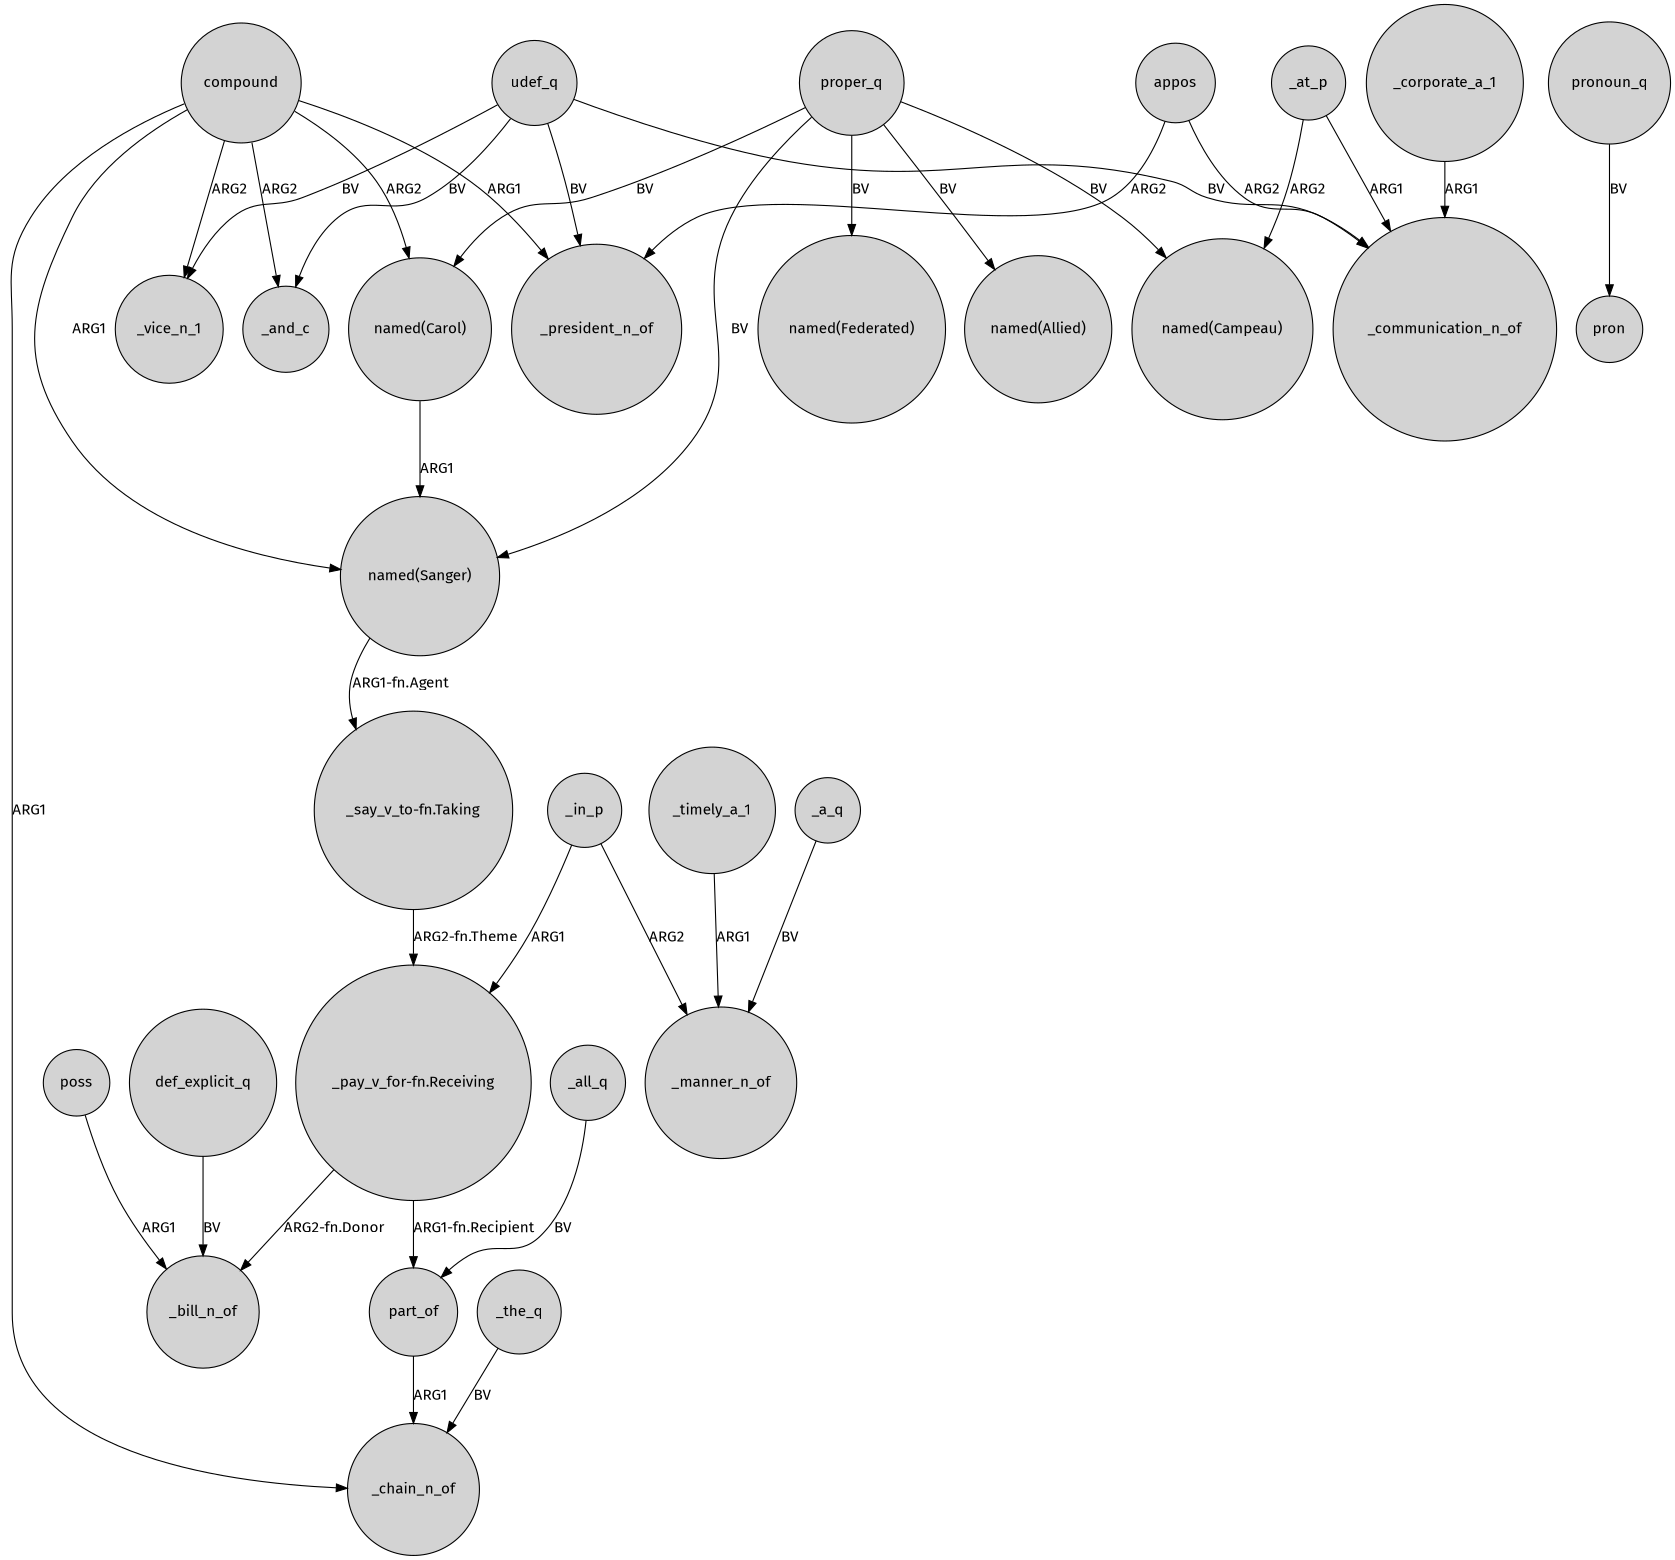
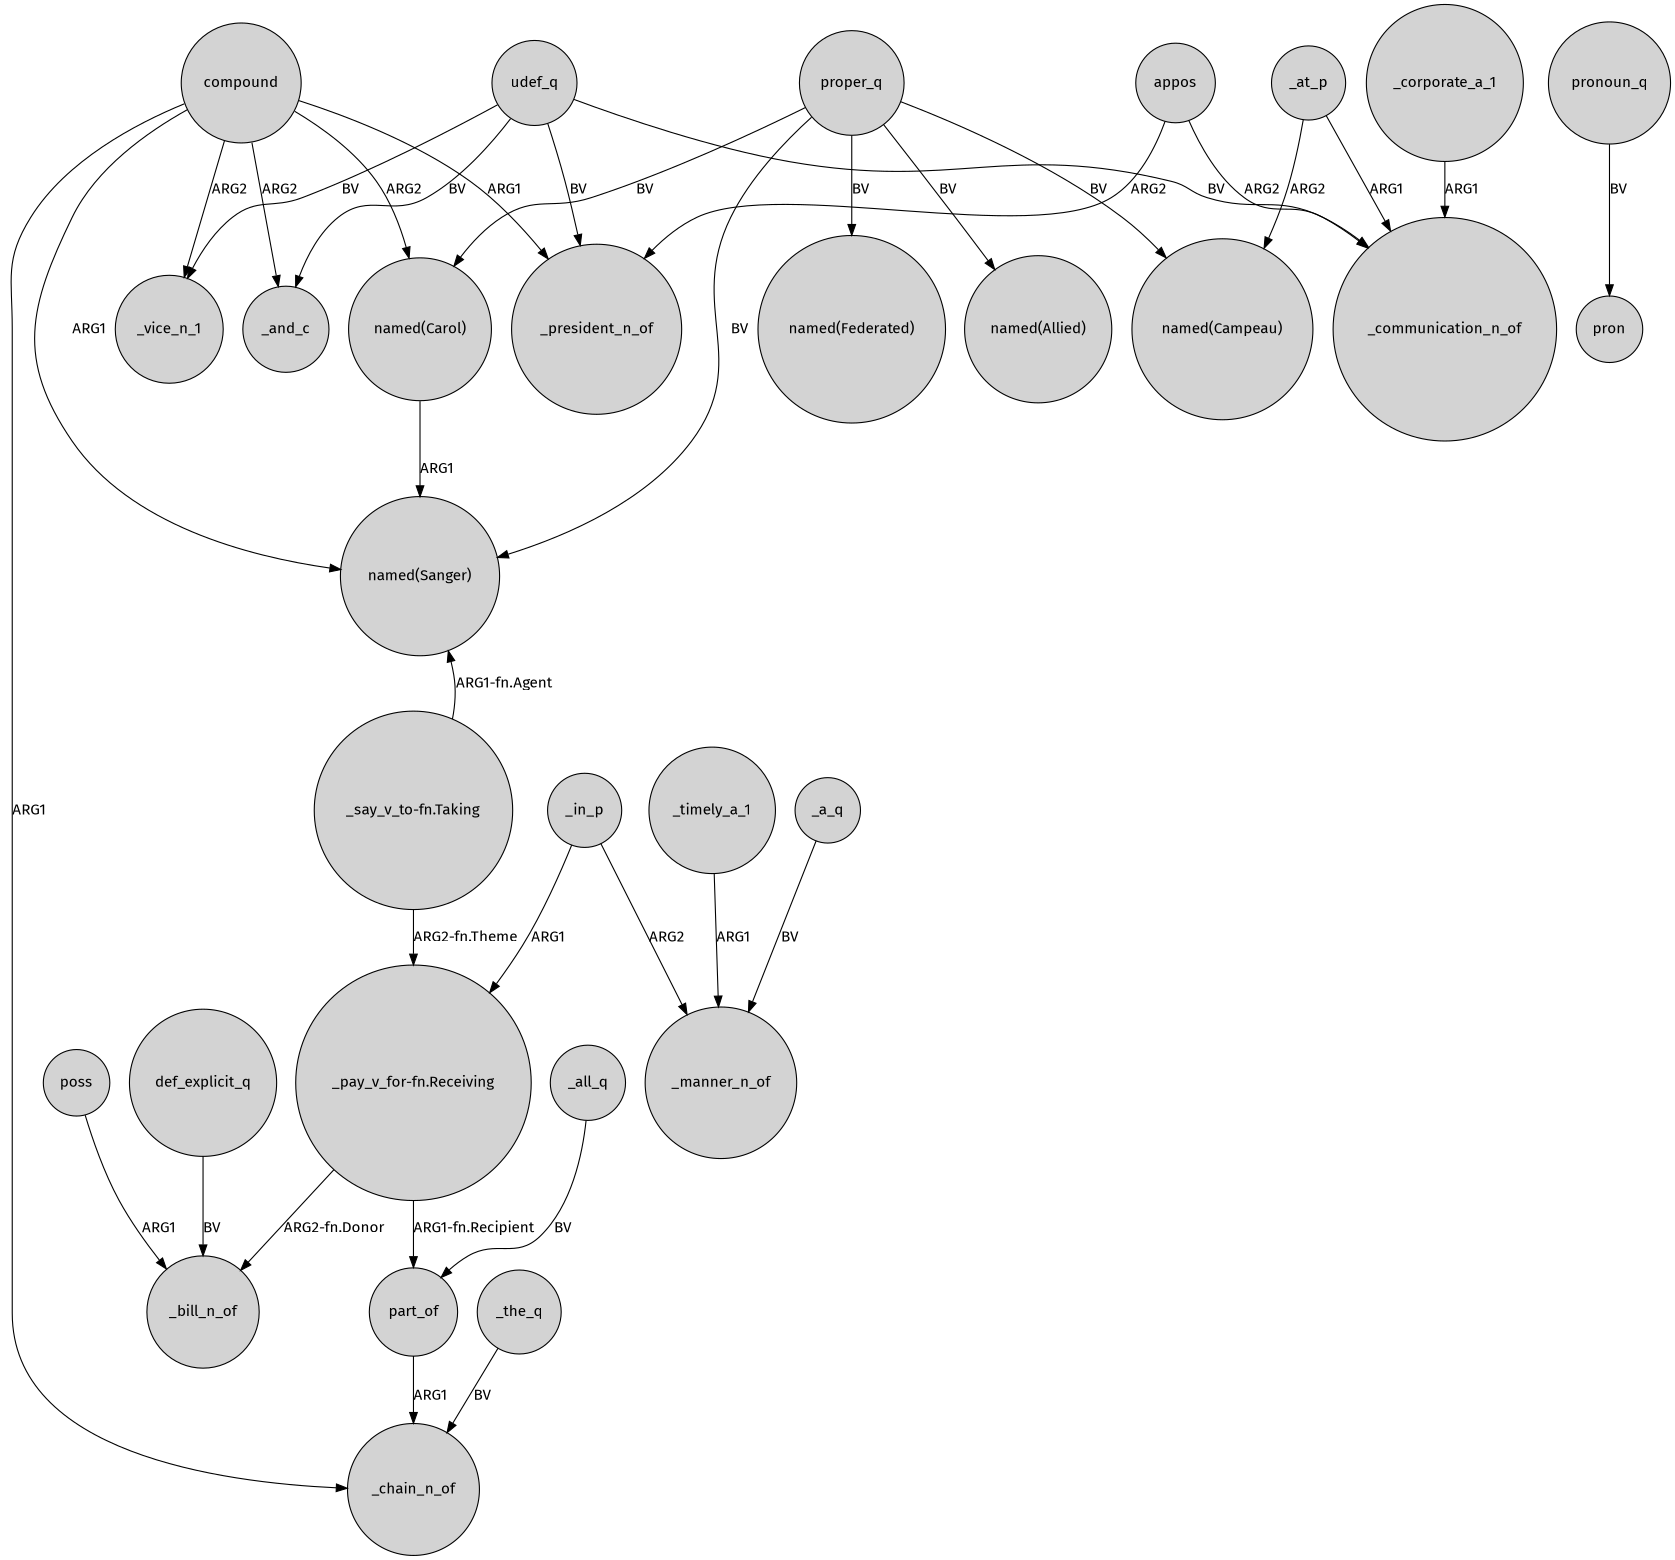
edge "named(Sanger)" -> "_say_v_to-fn.Taking": reversed
